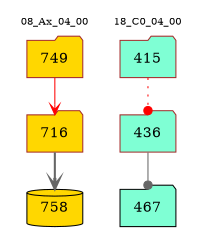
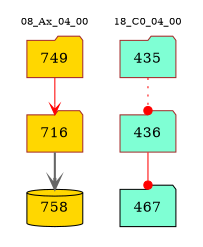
node "415": label "415" -> "435"
edge "436" -> "467": color gray40 -> red
